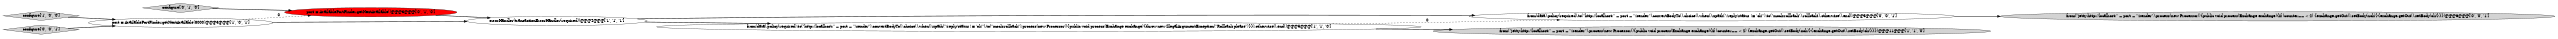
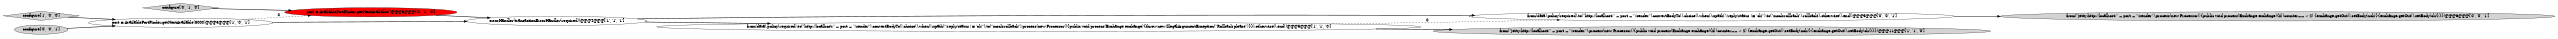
node "configure['0', '0', '1']": shape diamond -> ellipse
